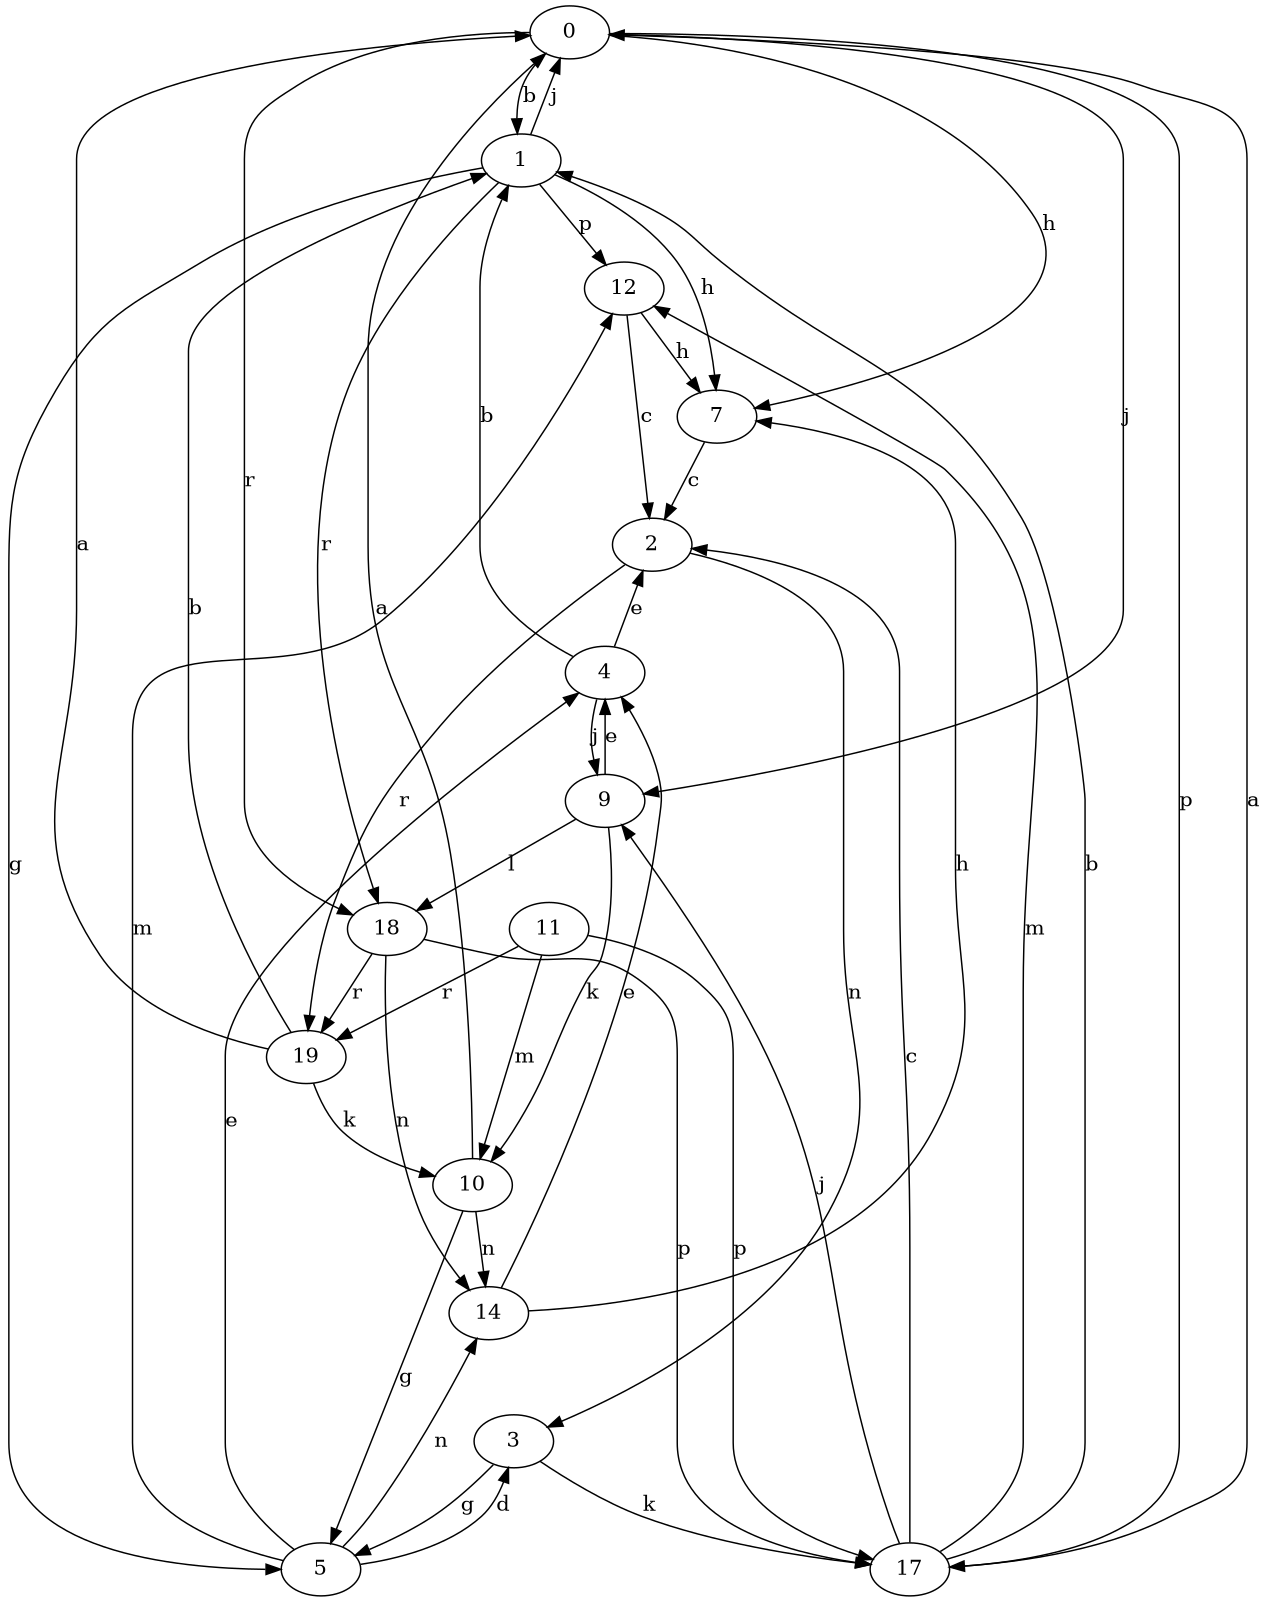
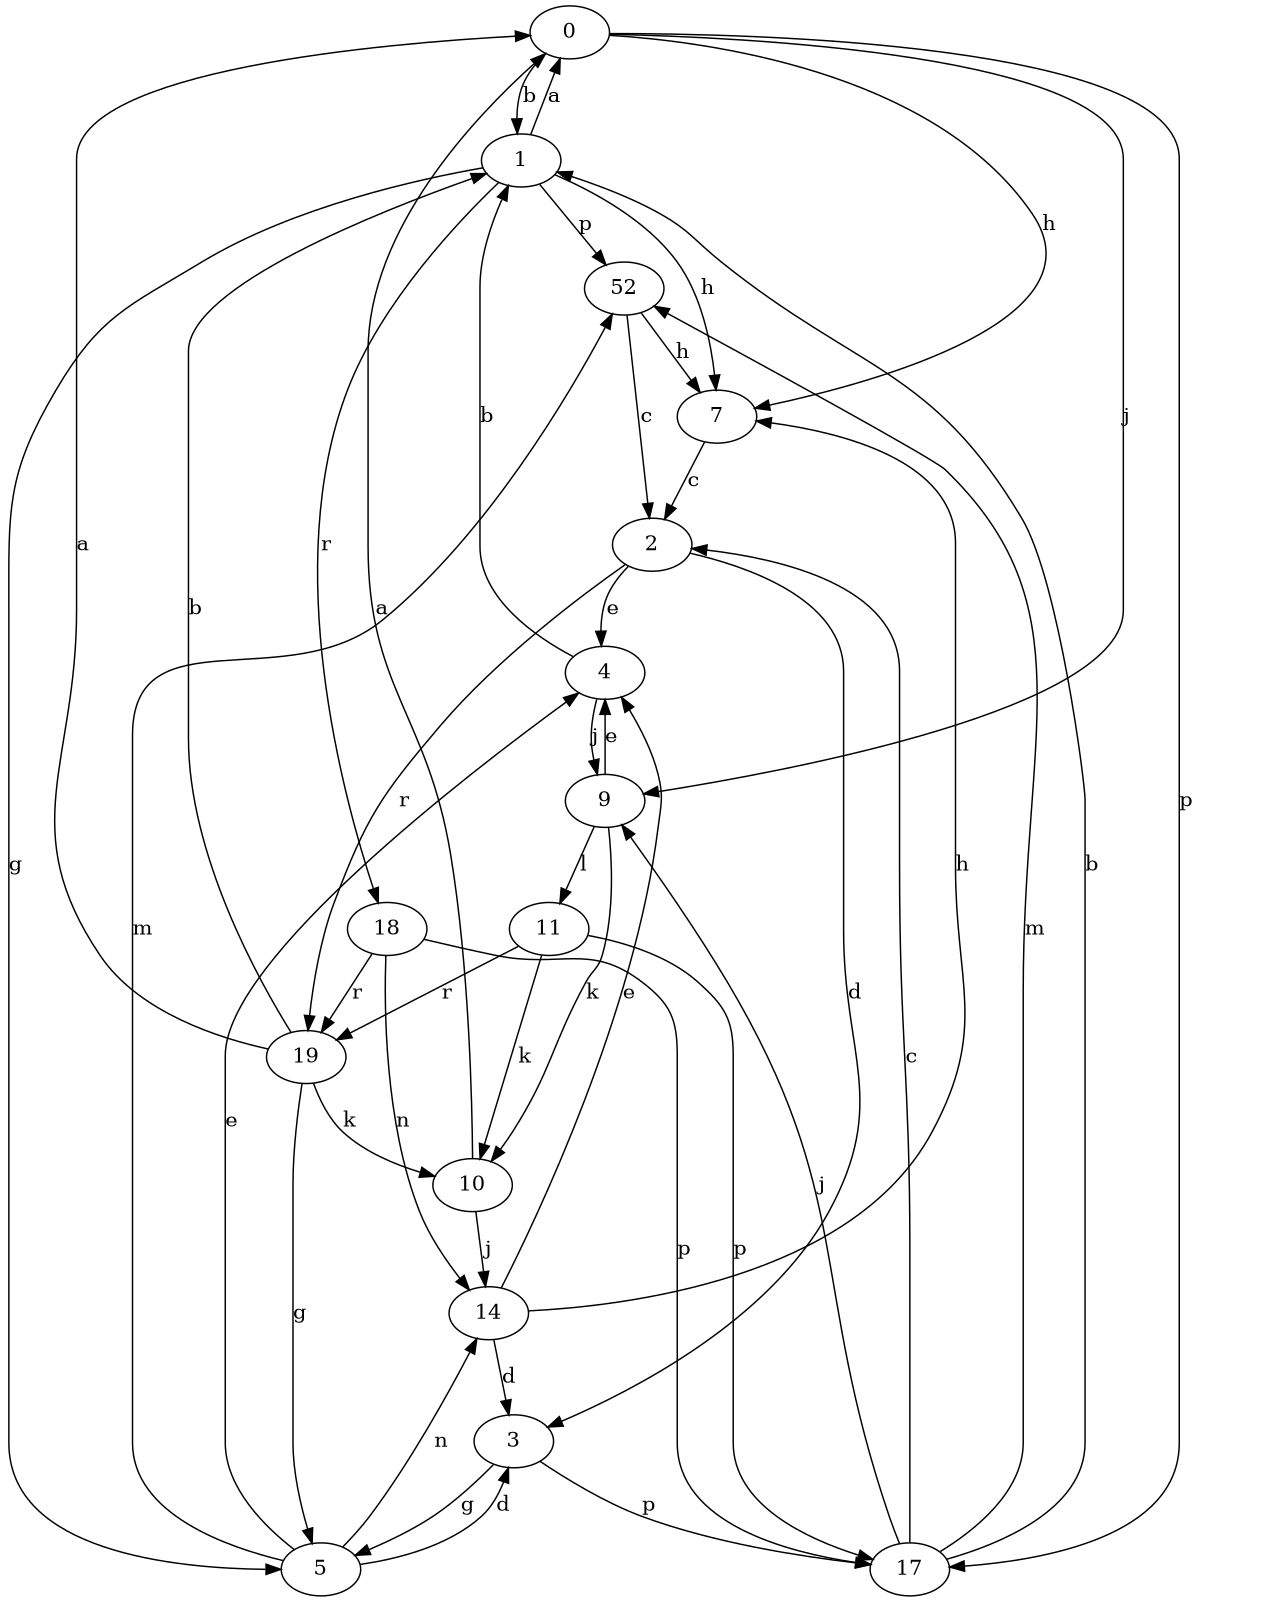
edge "1" -> "0": label "j" -> "a"
node "12": label "12" -> "52"
edge "0" -> "18": removed, label "r"
edge "4" -> "2": reversed
edge "17" -> "0": removed, label "a"
edge "9" -> "18": now "9" -> "11"
edge "2" -> "3": label "n" -> "d"
edge "11" -> "10": label "m" -> "k"
edge "10" -> "14": label "n" -> "j"
edge "10" -> "5": now "19" -> "5"
edge "14" -> "3": added, label "d"
edge "3" -> "17": label "k" -> "p"
